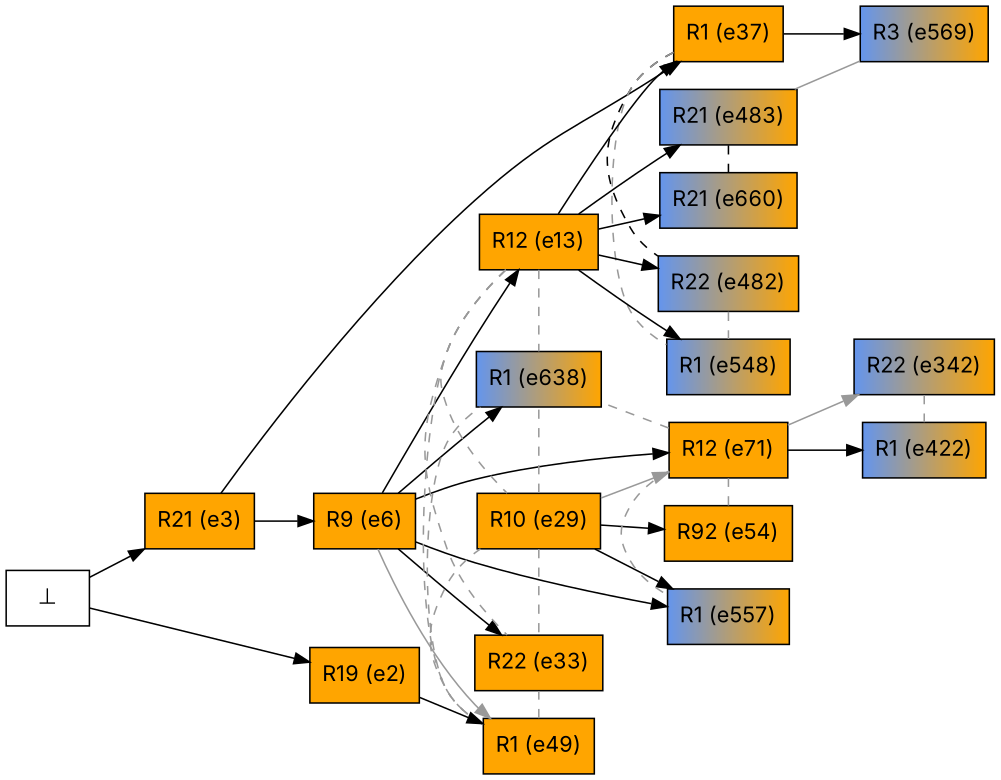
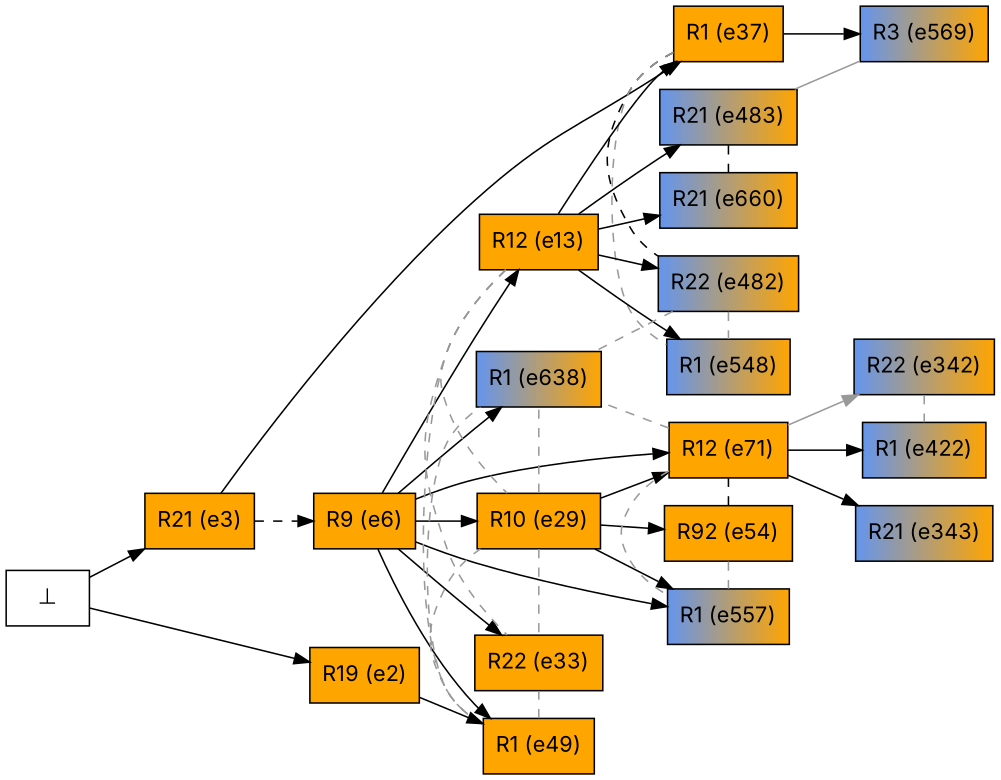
edge "R12 (e13)" -- "R1 (e638)": now "R22 (e482)" -- "R1 (e638)"
edge "R10 (e29)" -> "R12 (e71)": color gray60 -> black
edge "R12 (e71)" -- "R92 (e54)": color gray60 -> black
edge "R21 (e3)" -> "R9 (e6)": style solid -> dashed
edge "R9 (e6)" -> "R10 (e29)": added
node "R21 (e343)": added
edge "R92 (e54)" -- "R1 (e557)": added
edge "R9 (e6)" -> "R1 (e49)": color gray60 -> black
